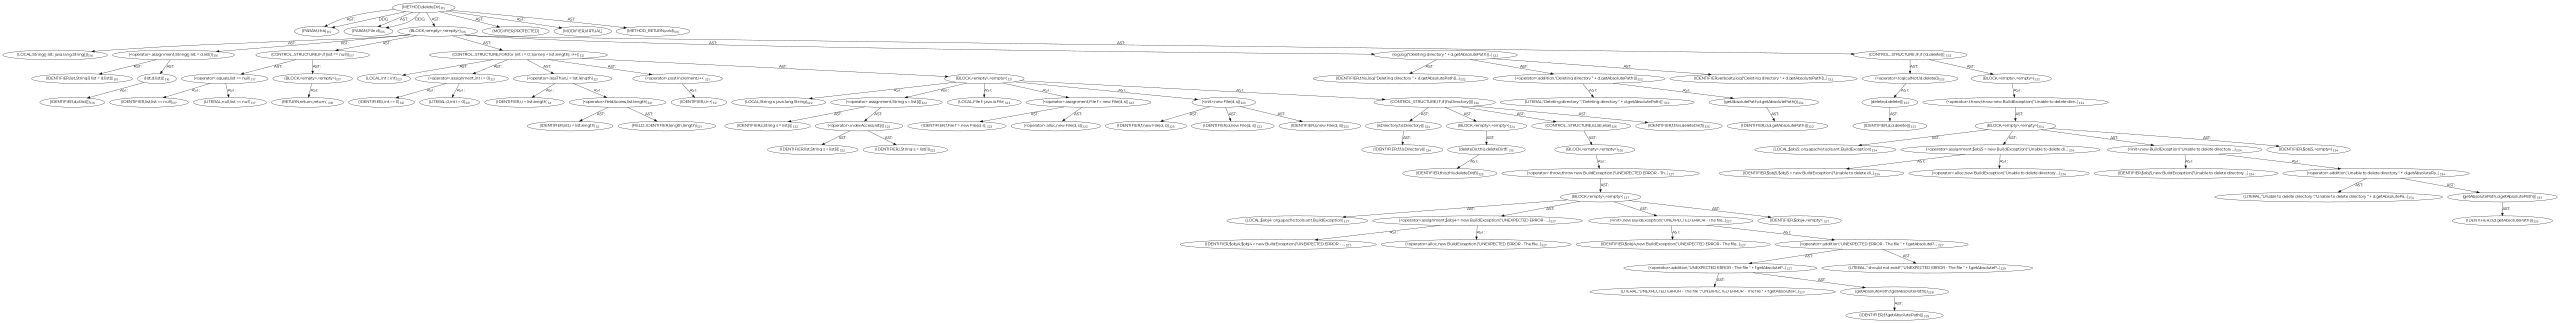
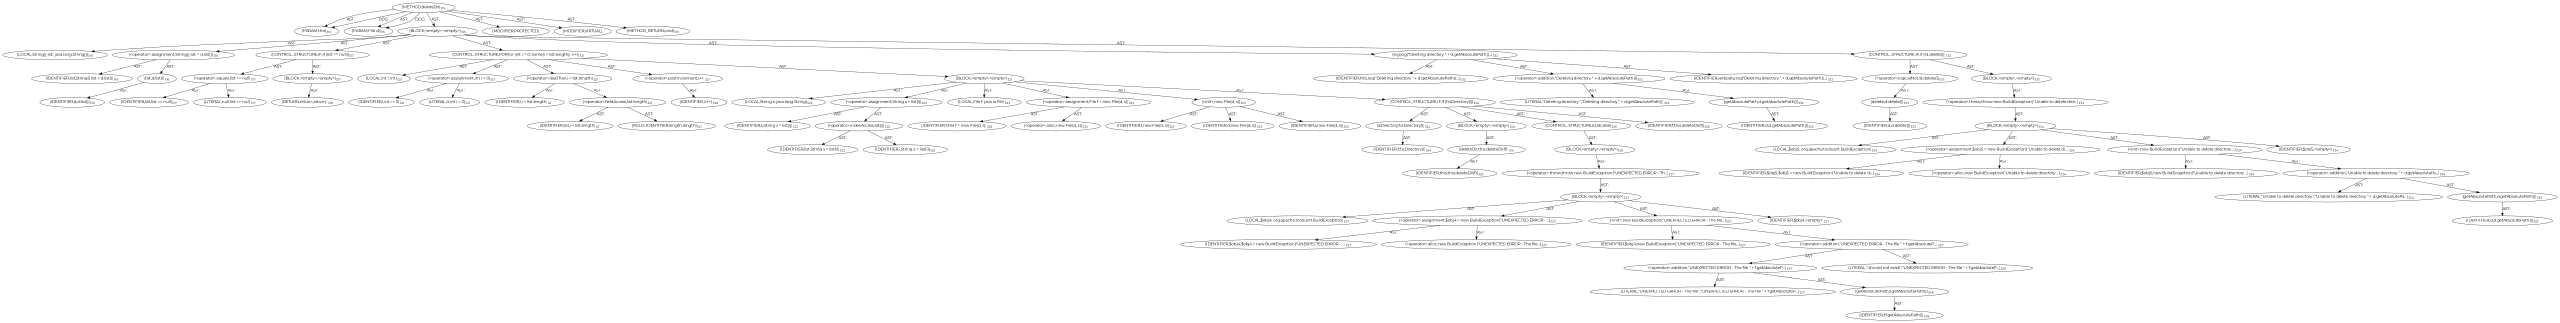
node "(IDENTIFIER,i,i++)": text "321" -> "326"
